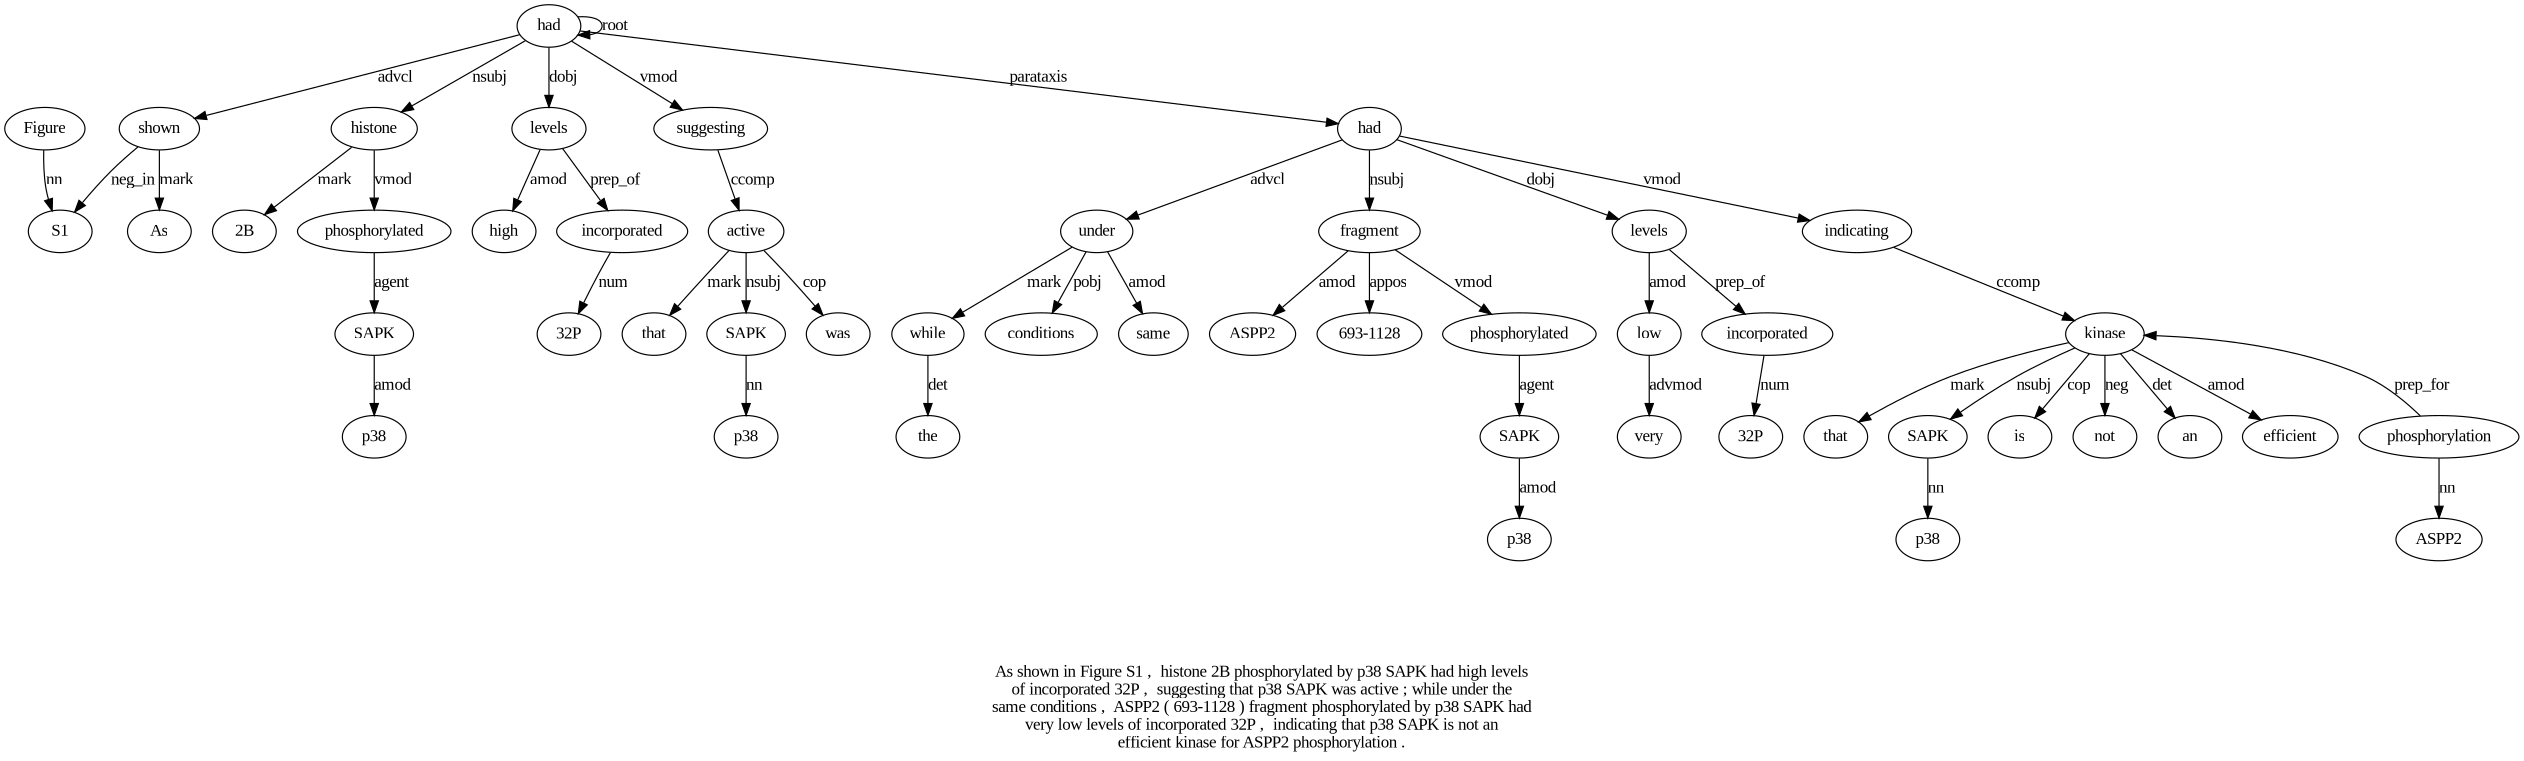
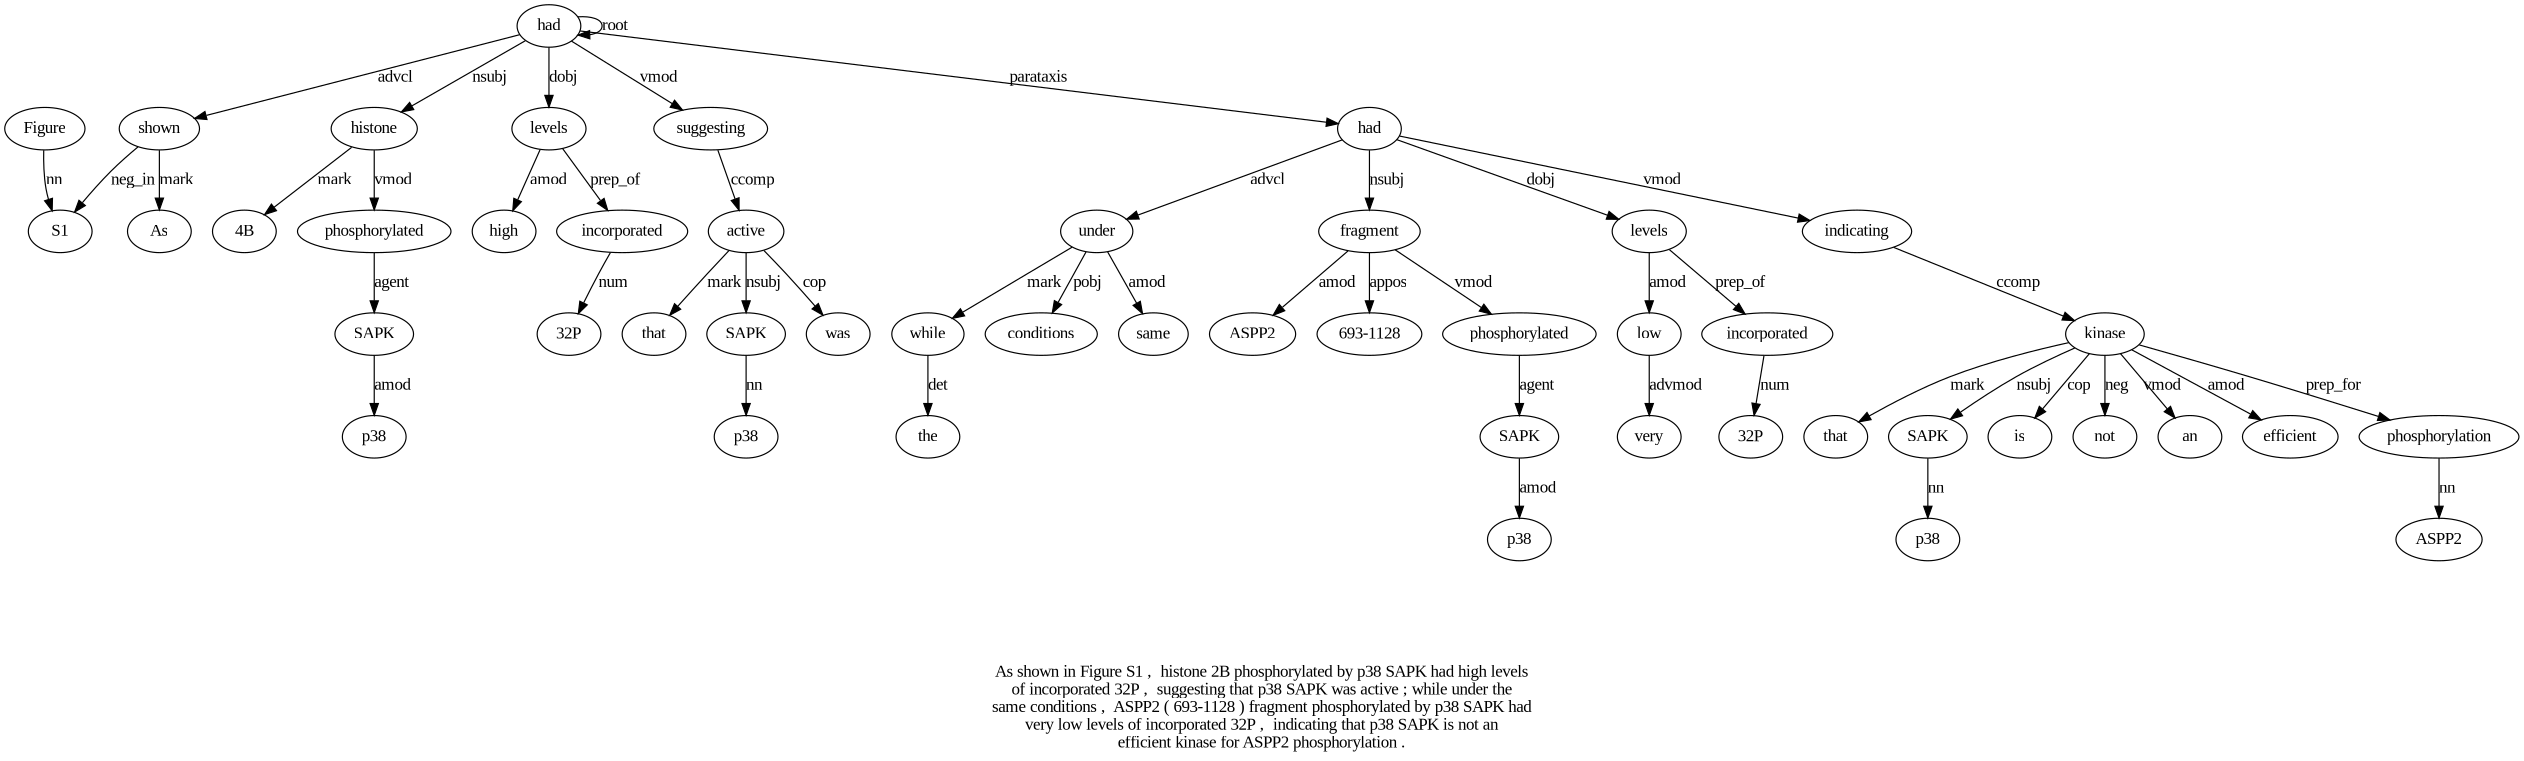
node "2B": label "2B" -> "4B"
edge "phosphorylation" -> "kinase": reversed
edge "kinase" -> "an": label "det" -> "vmod"
